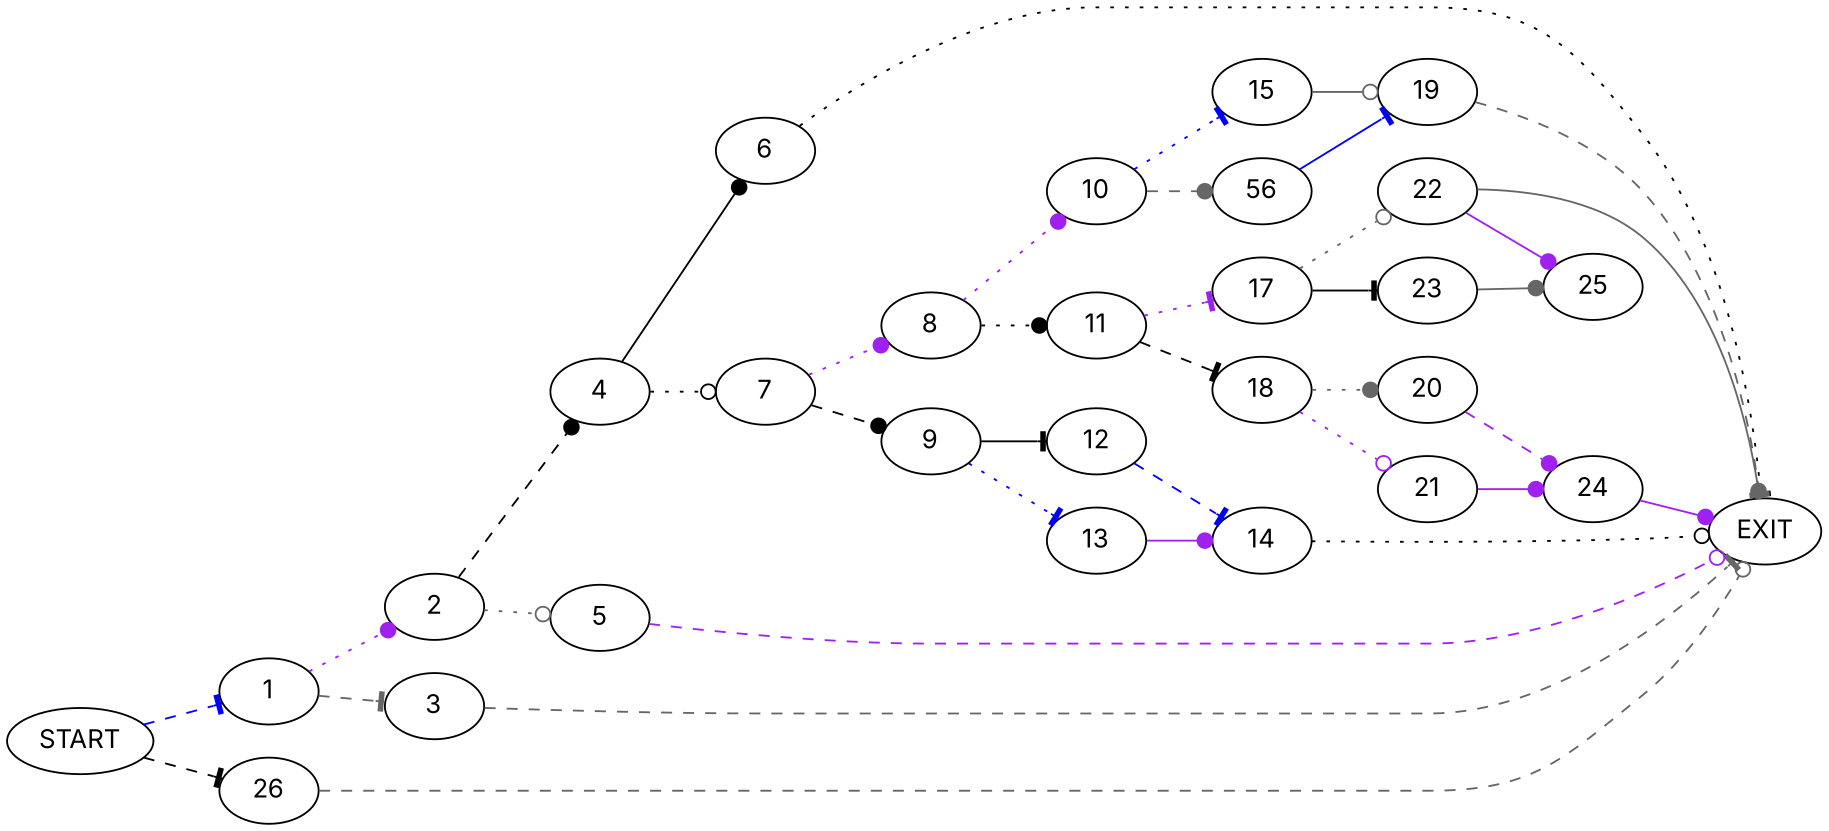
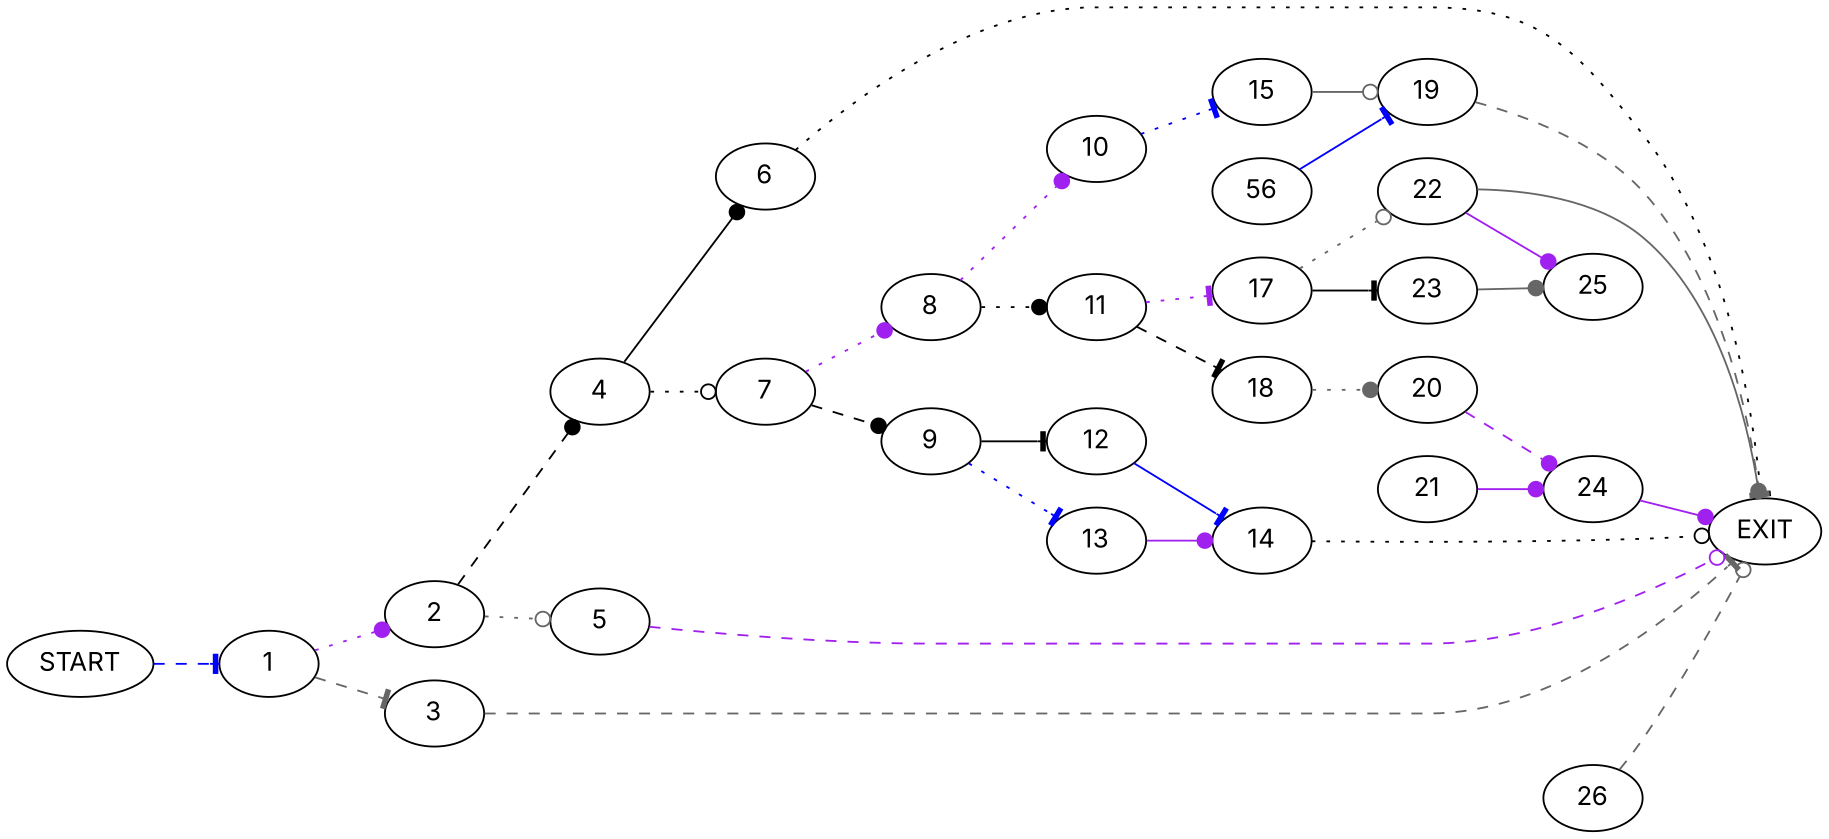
edge "10" -> "56": removed
edge "18" -> "21": removed
edge "12" -> "14": style dashed -> solid
edge "START" -> "26": removed
